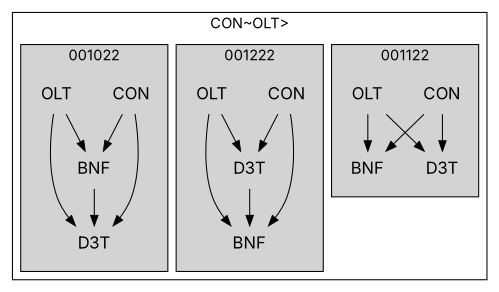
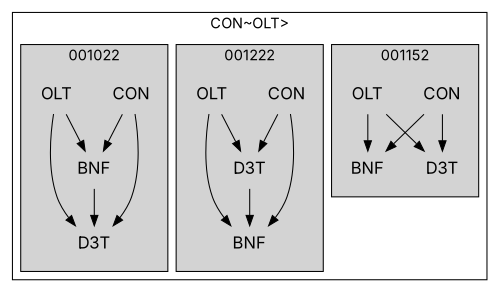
cluster "001122": label "001122" -> "001152"
